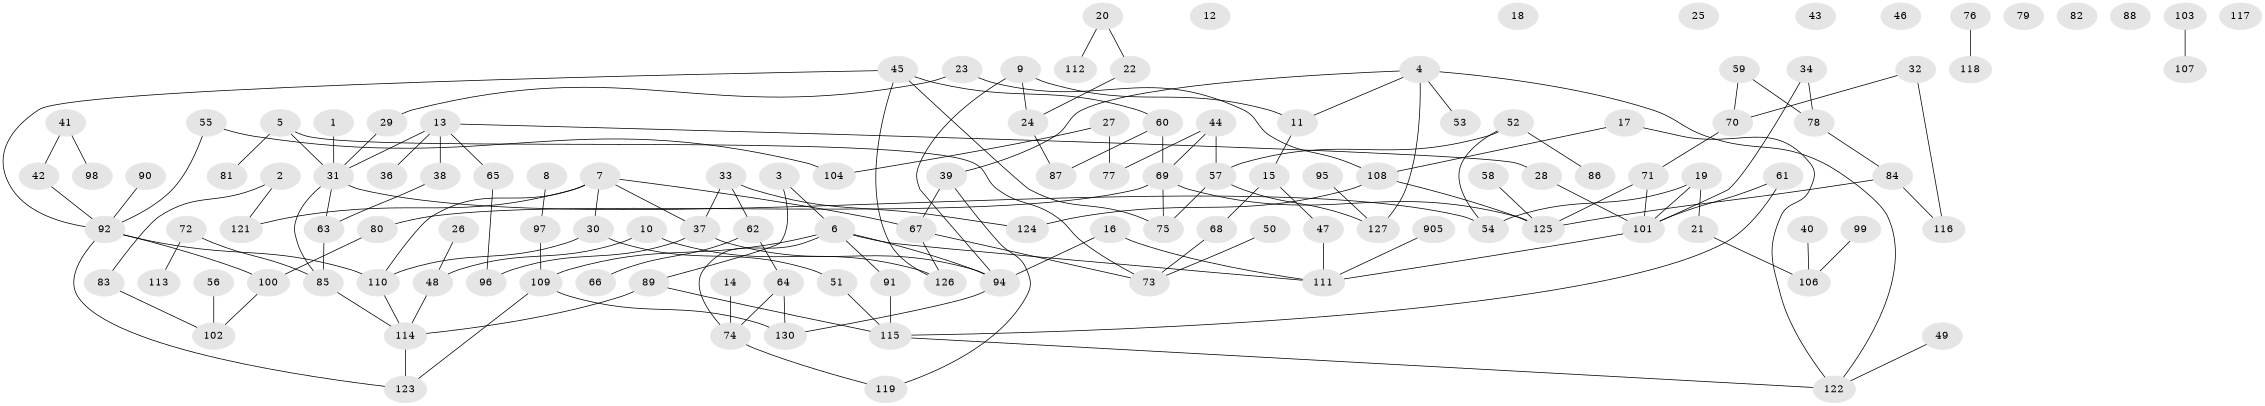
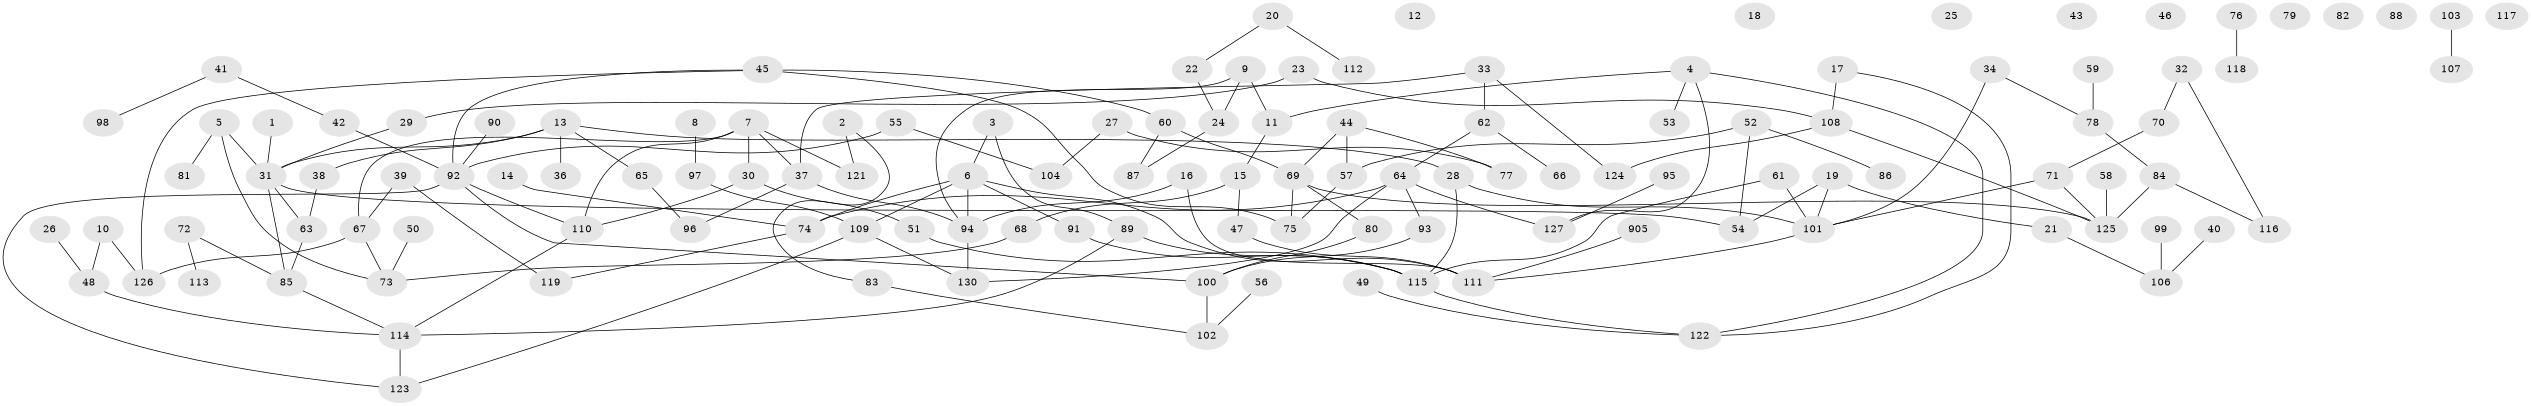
edge "4" -- "39": removed
edge "59" -- "70": removed
edge "57" -- "127": now "64" -- "127"
node "93": added
edge "28" -- "115": added
